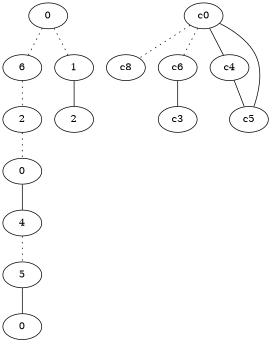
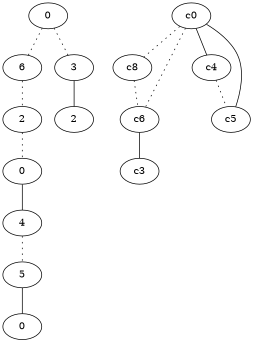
node "1": label "1" -> "3"
edge "c8" -- "c6": added
edge "c4" -- "c5": style solid -> dotted
